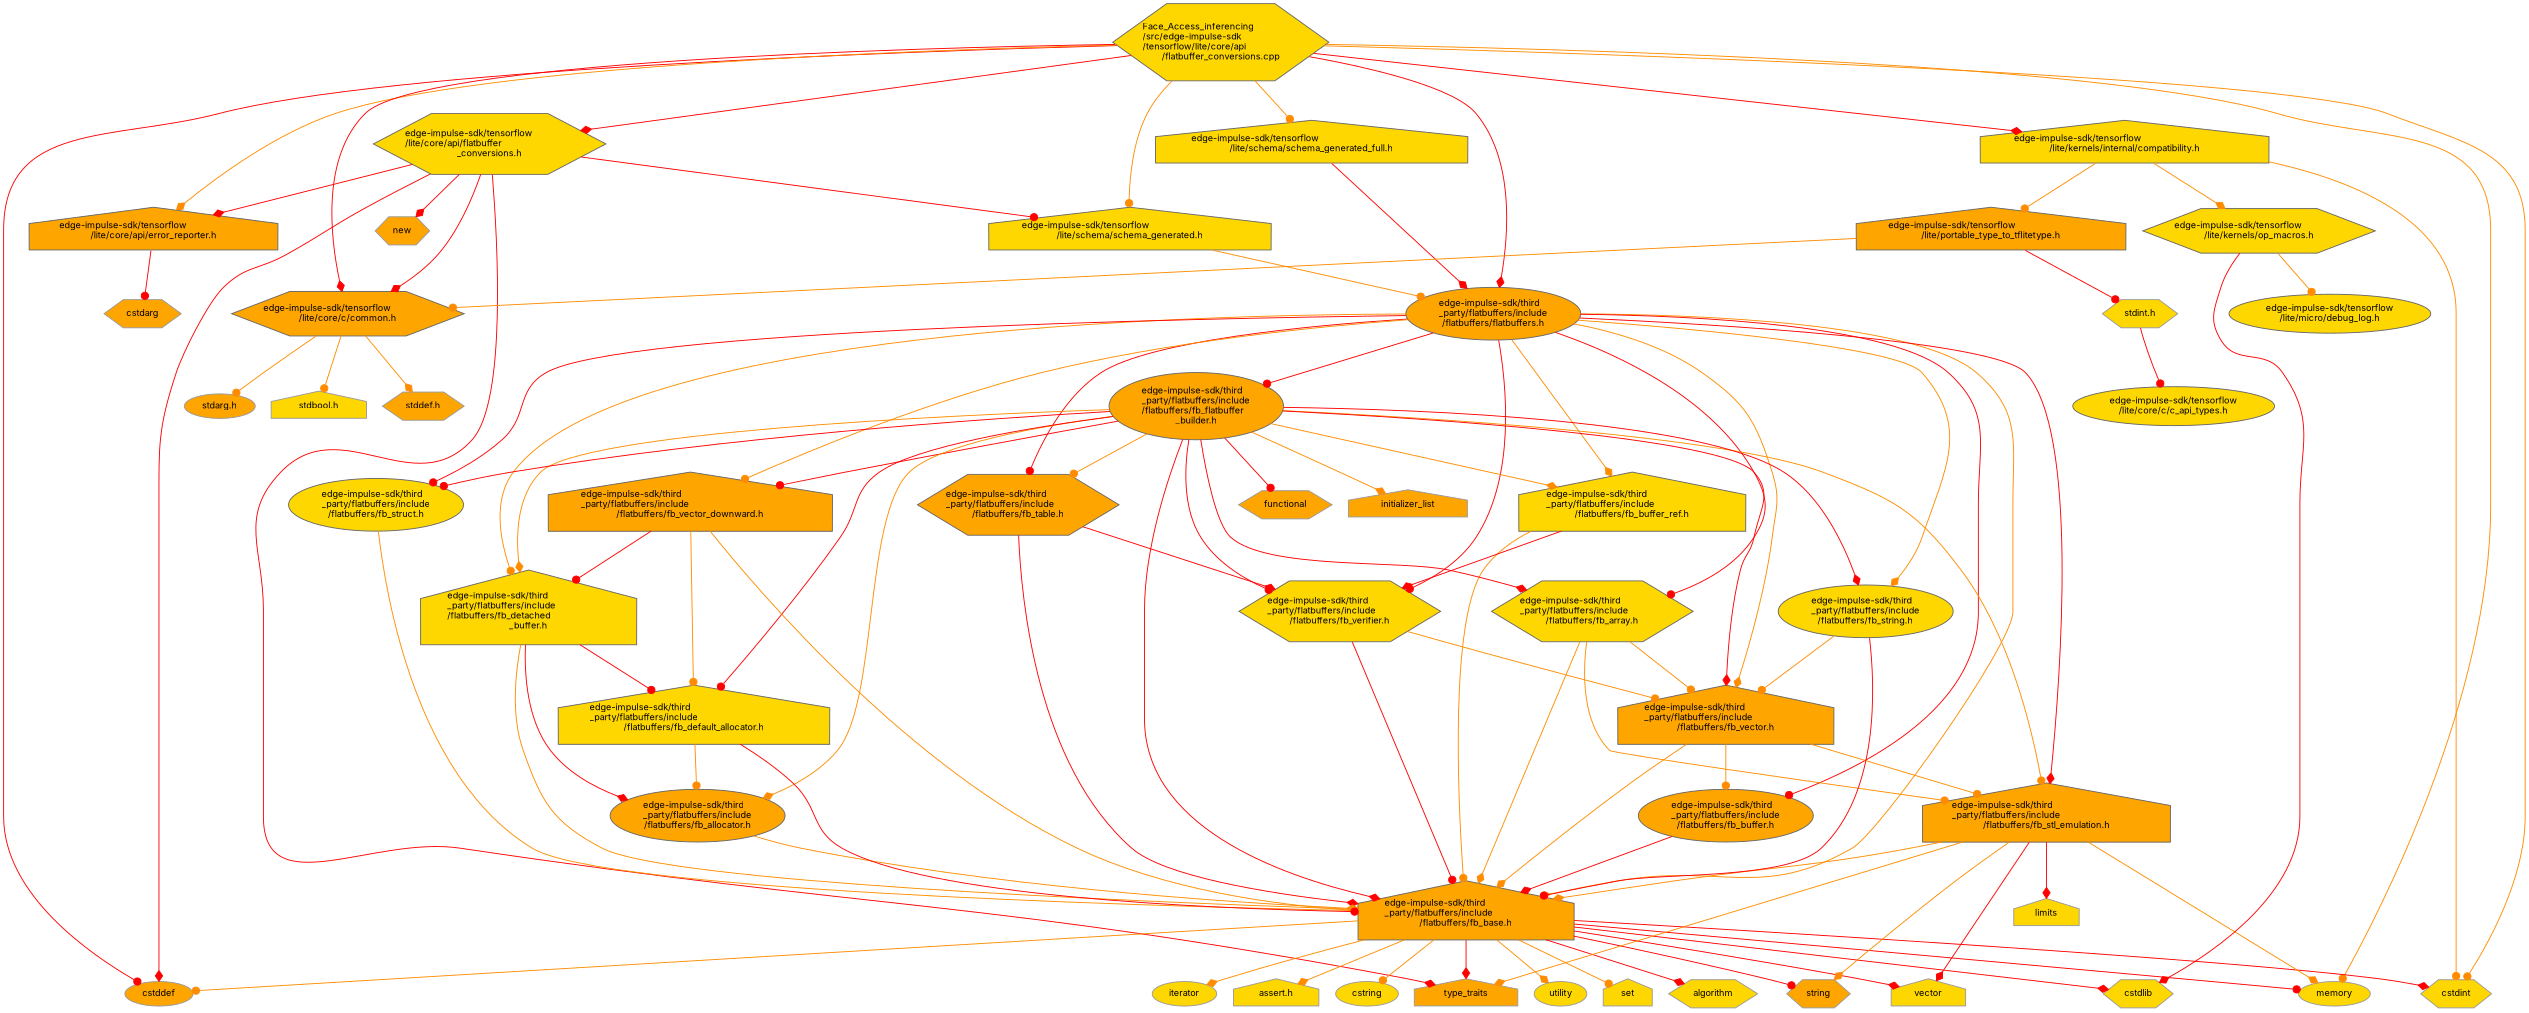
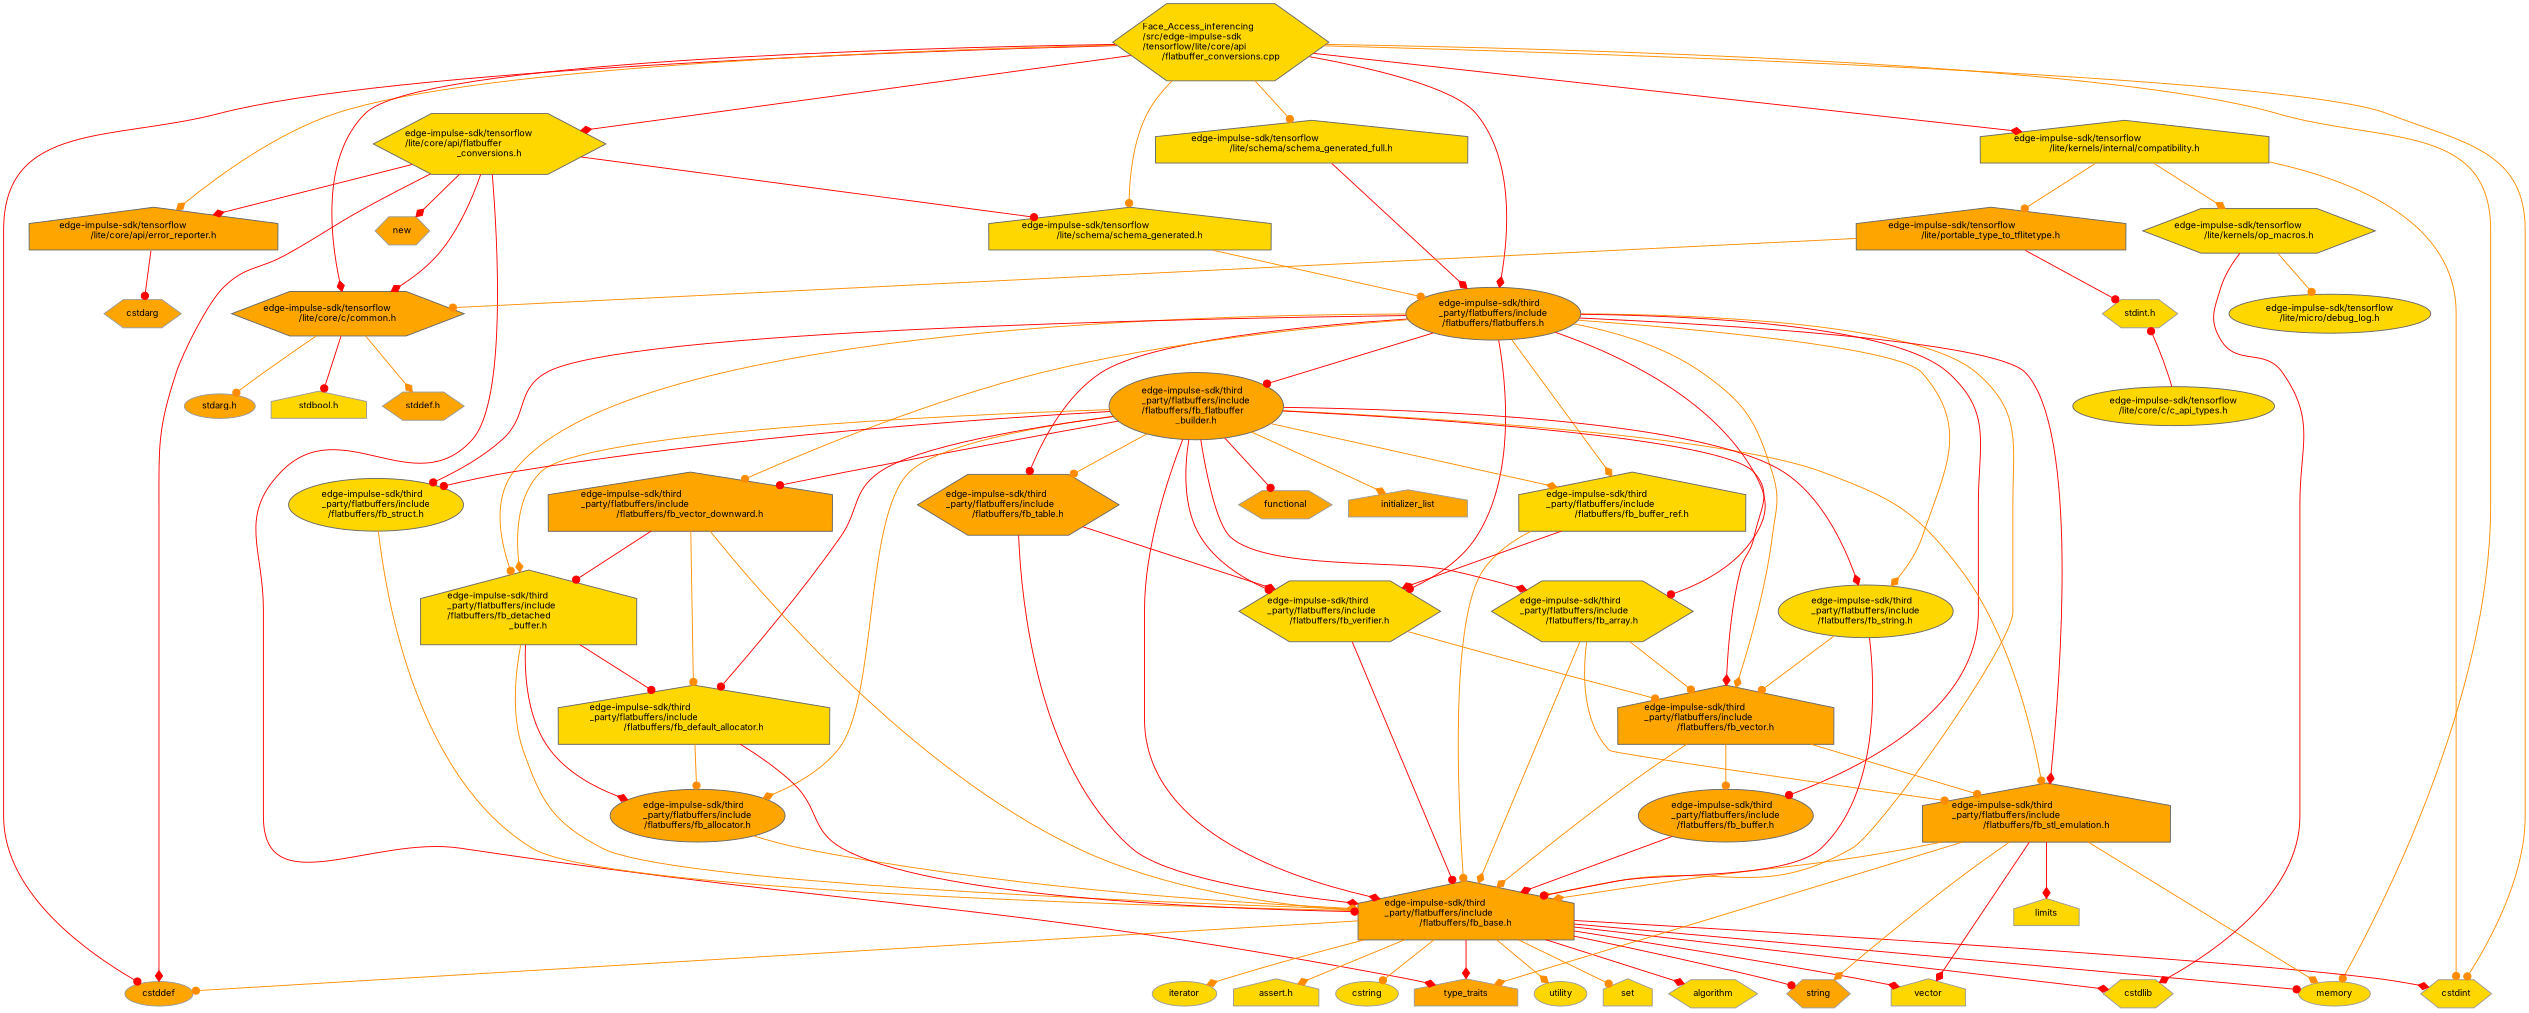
edge "stdint.h" -> "edge-impulse-sdk/tensorflow /lite/core/c/c_api_types.h": reversed
edge "edge-impulse-sdk/tensorflow /lite/core/c/common.h" -> "stdbool.h": color darkorange -> red
